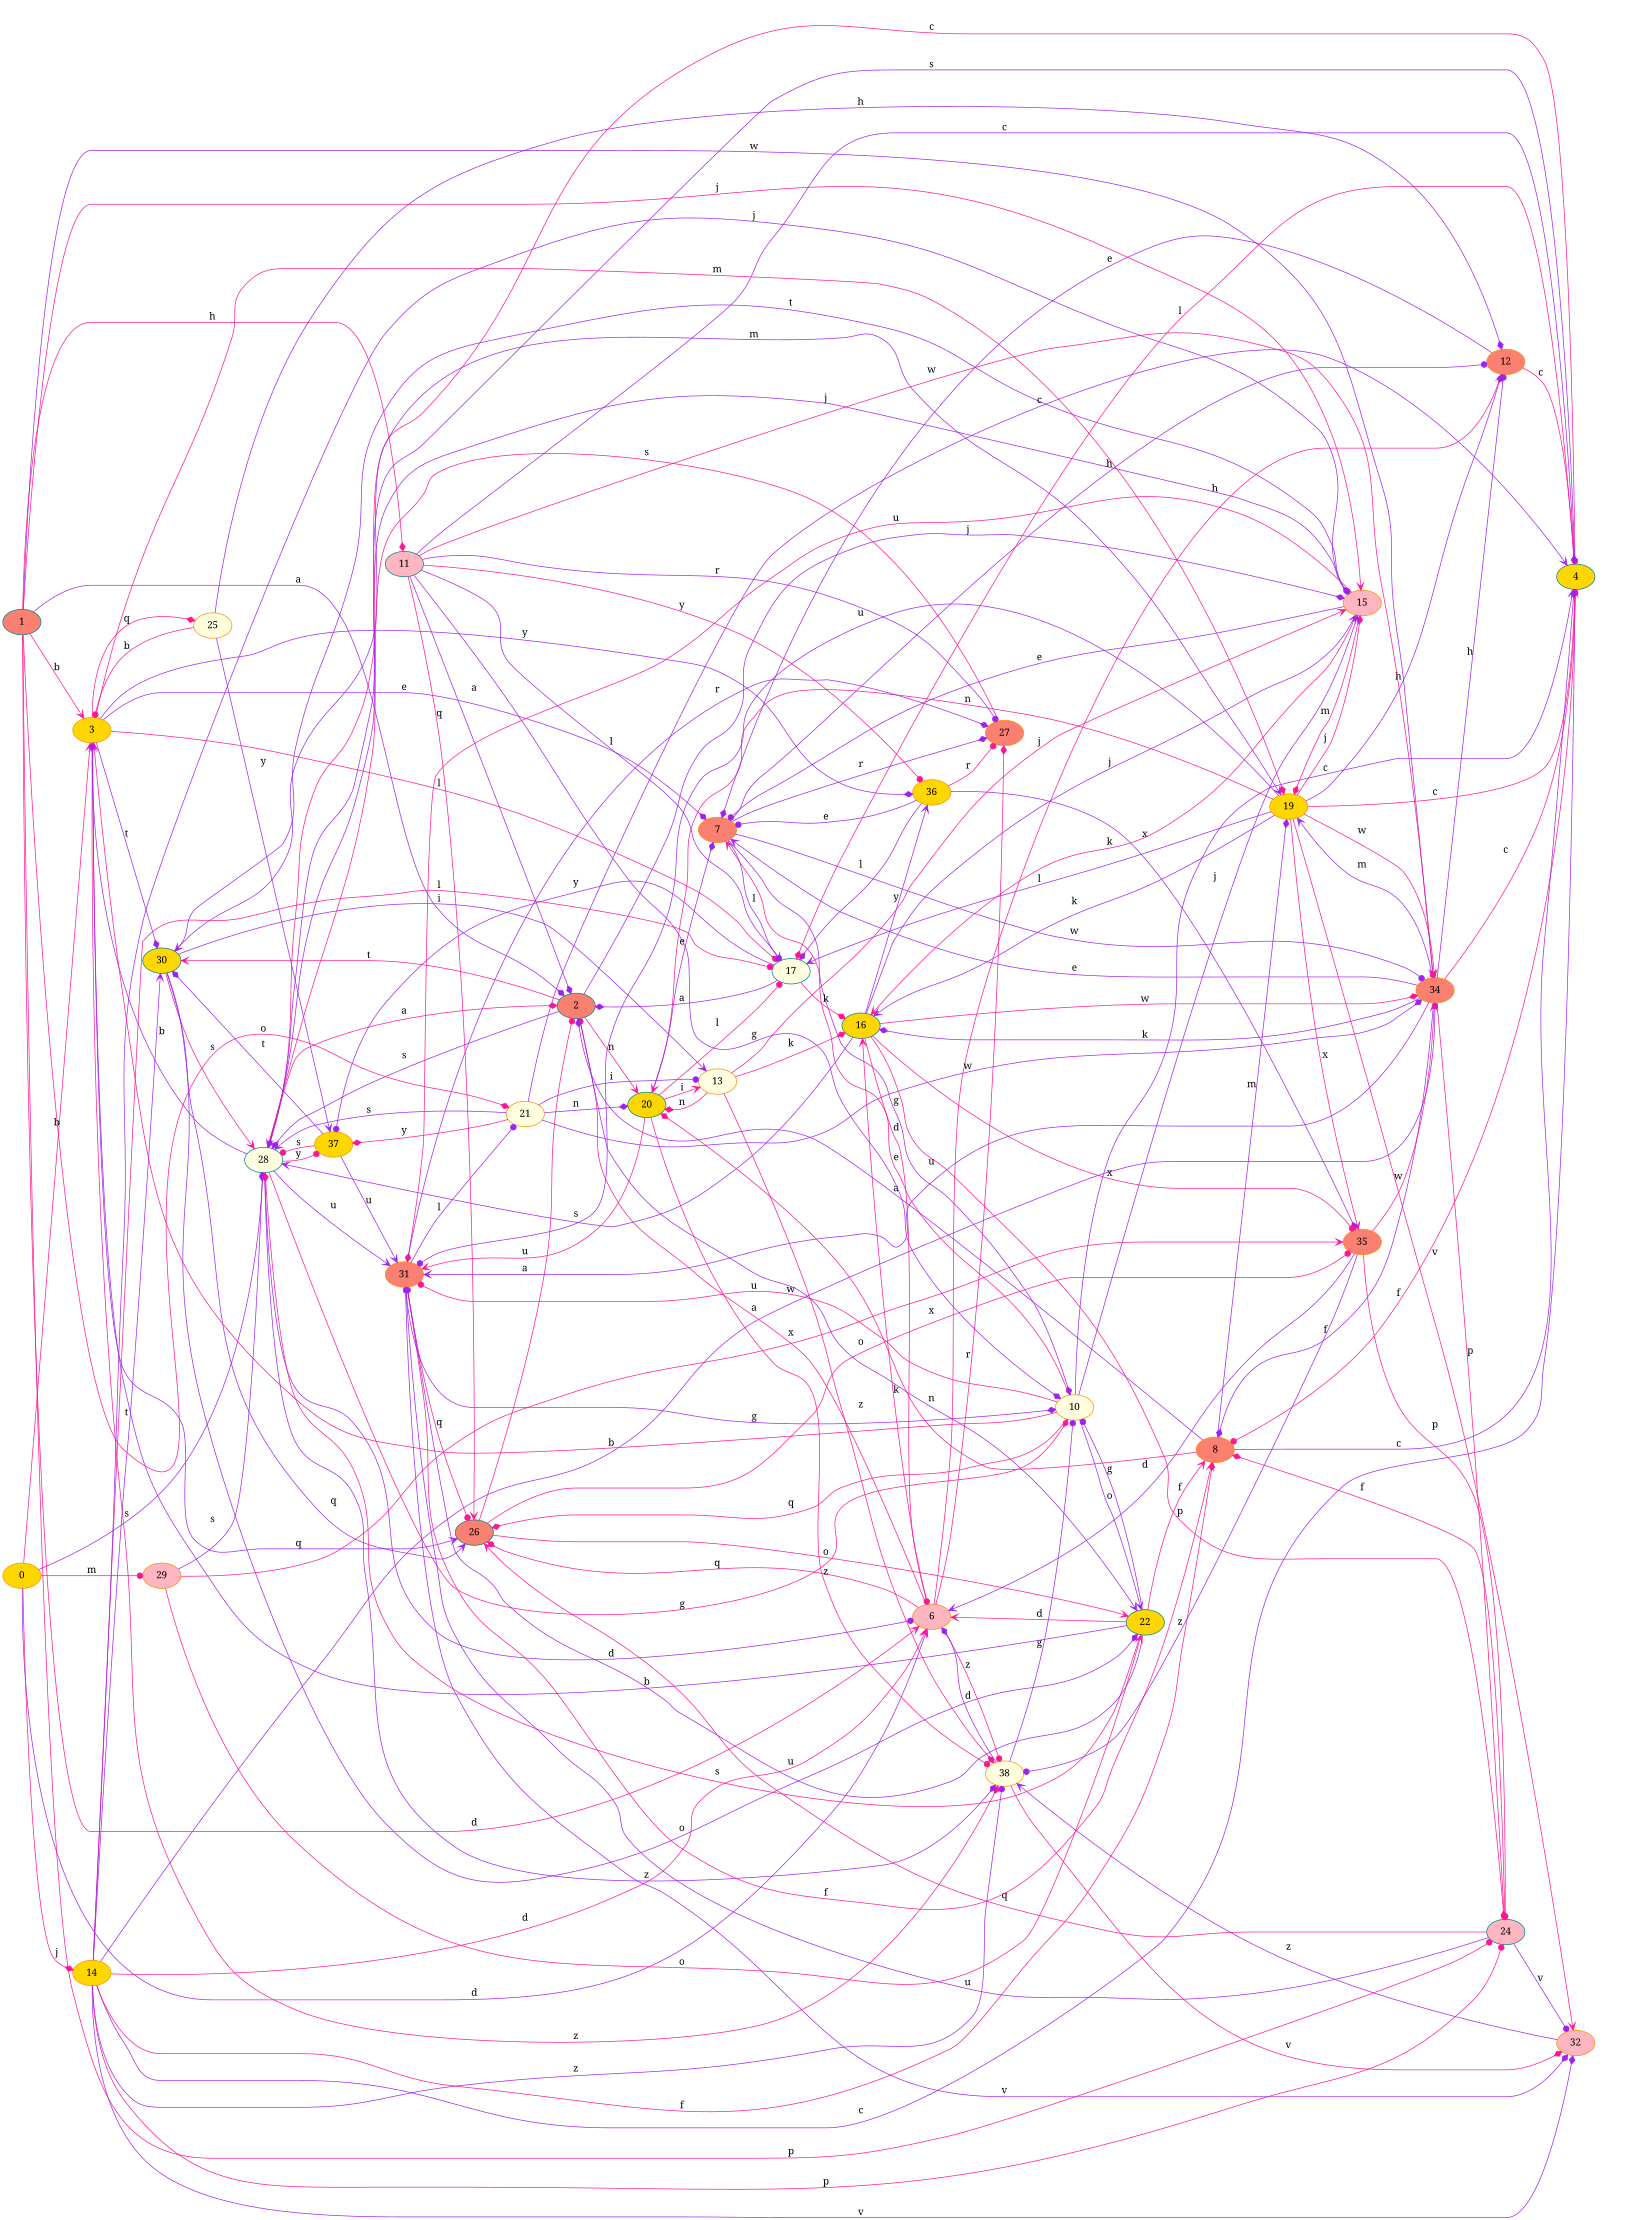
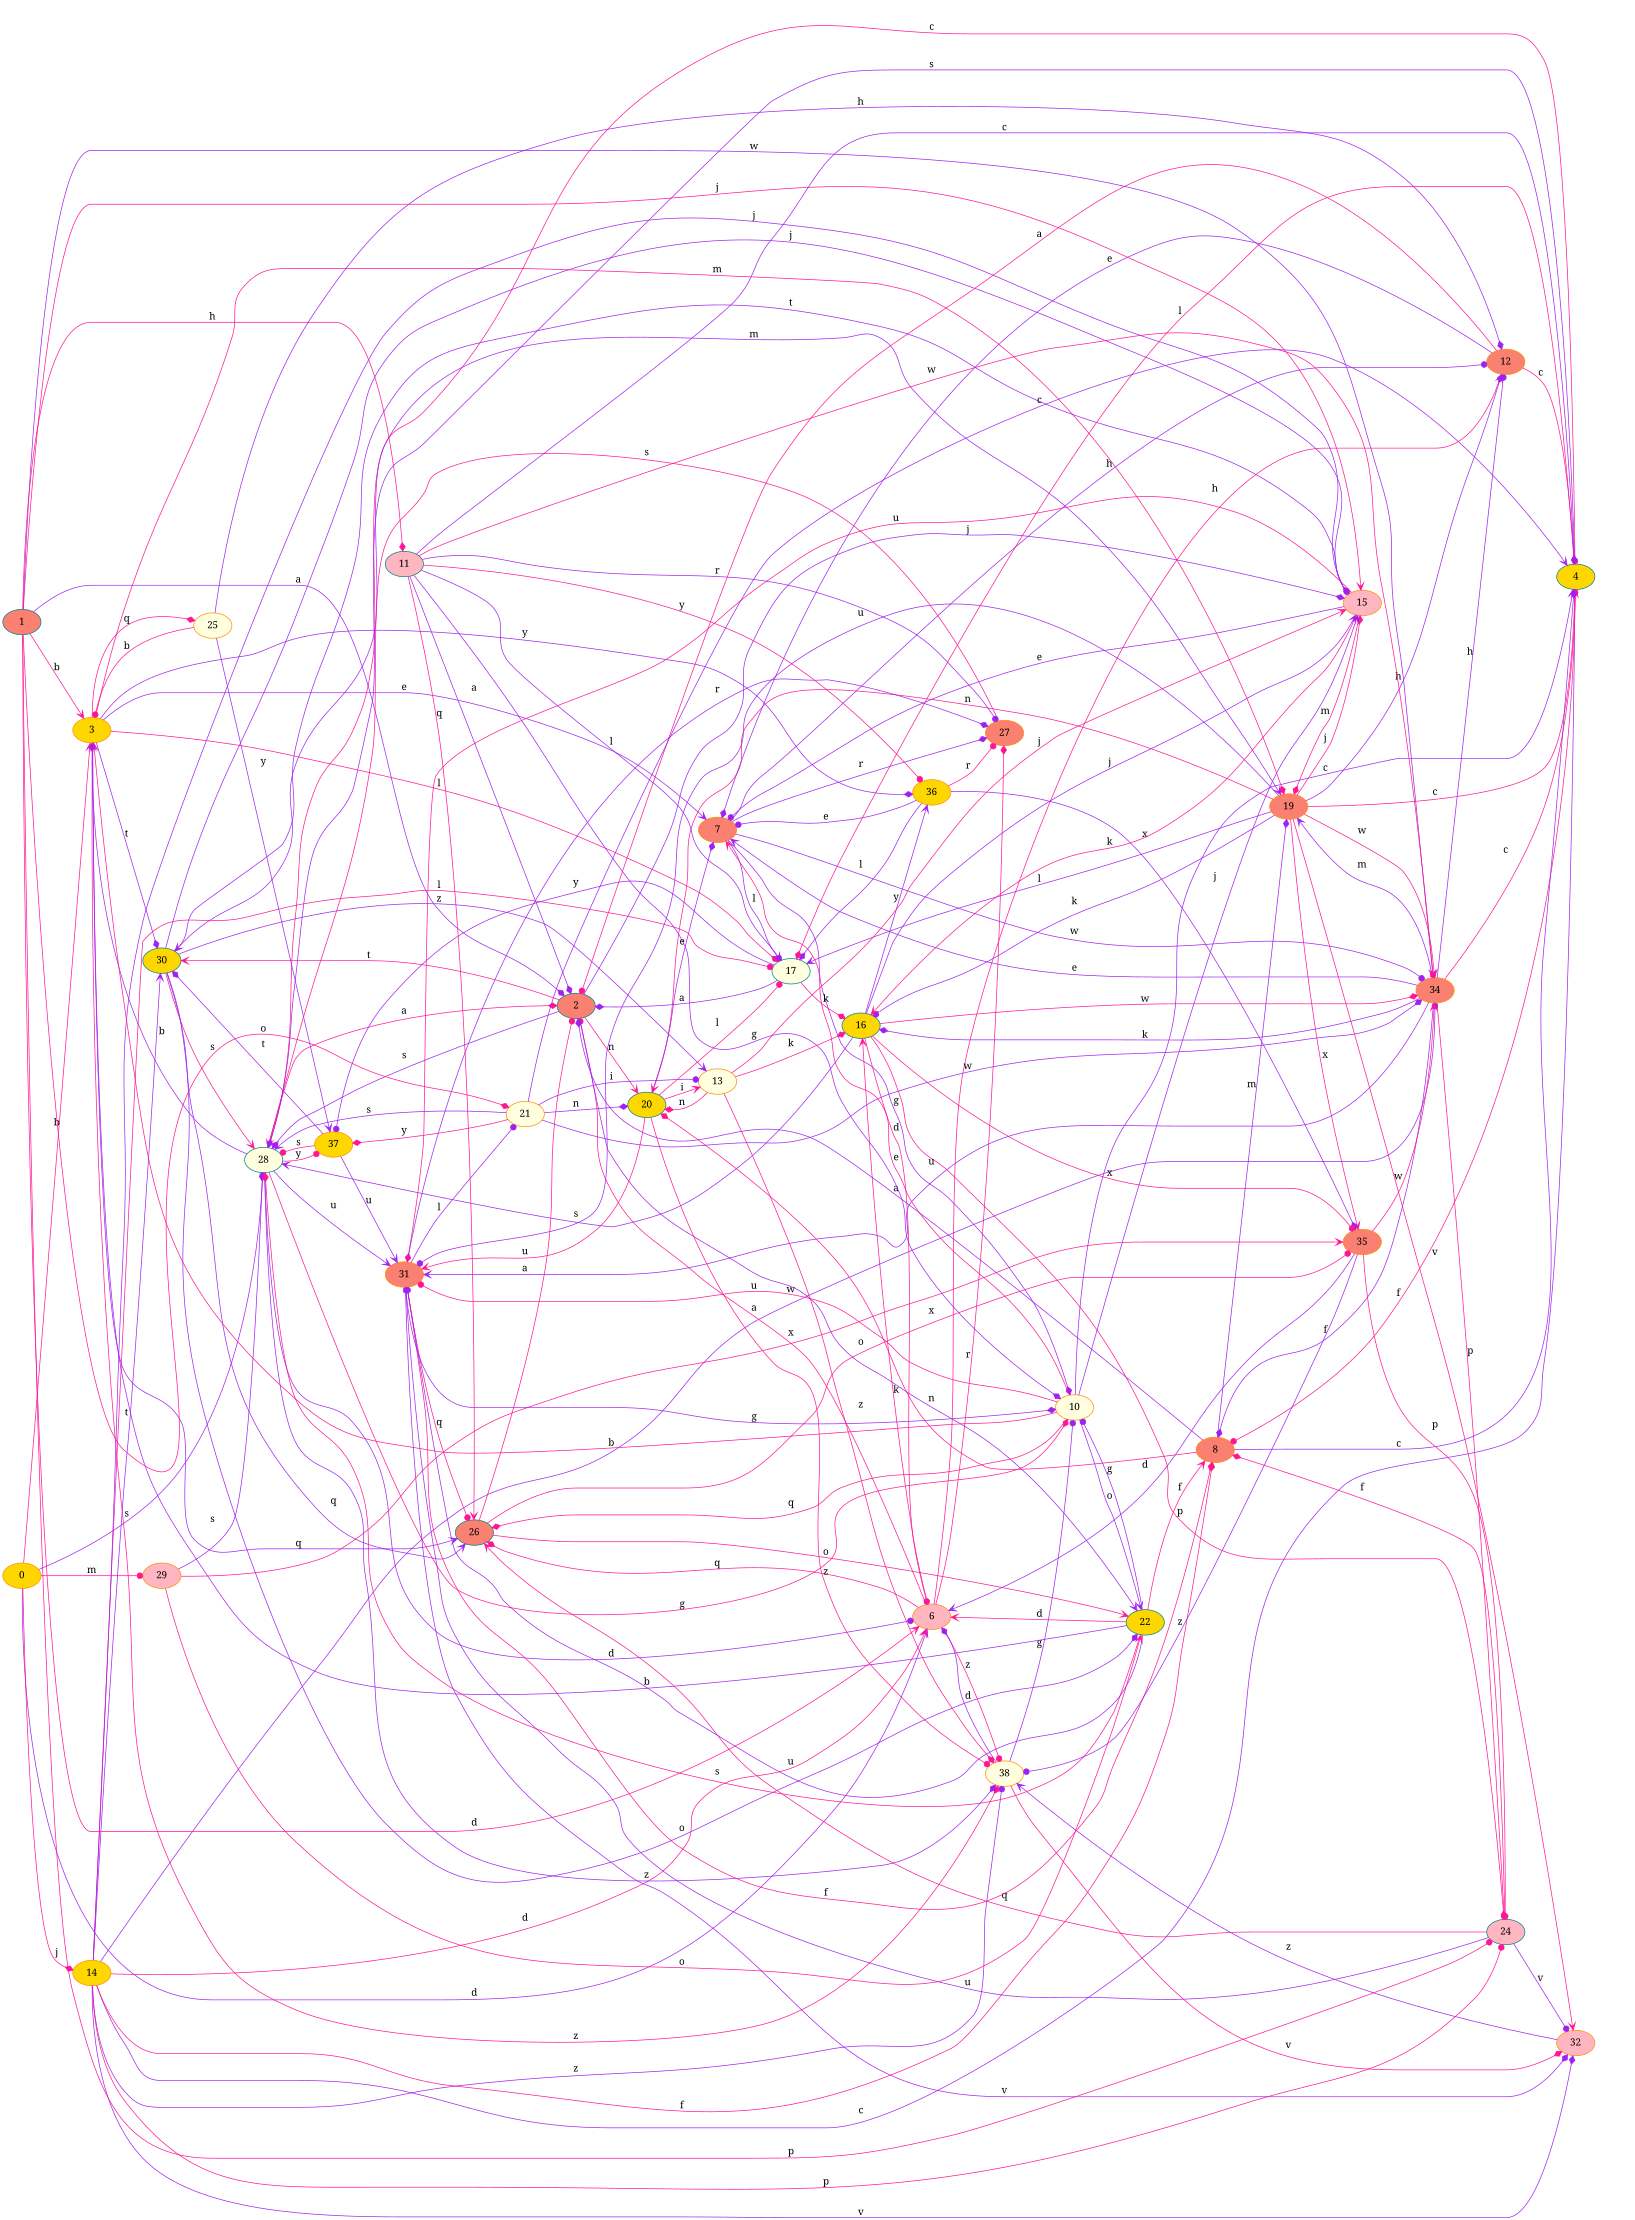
edge "12" -> "2": added, label "a"
edge "28" -> "15": now "30" -> "15"
edge "3" -> "7": arrowhead diamond -> vee
node "19": fillcolor gold -> salmon
edge "30" -> "13": label "i" -> "z"
edge "19" -> "16": arrowhead vee -> dot
edge "31" -> "8": arrowhead vee -> diamond
